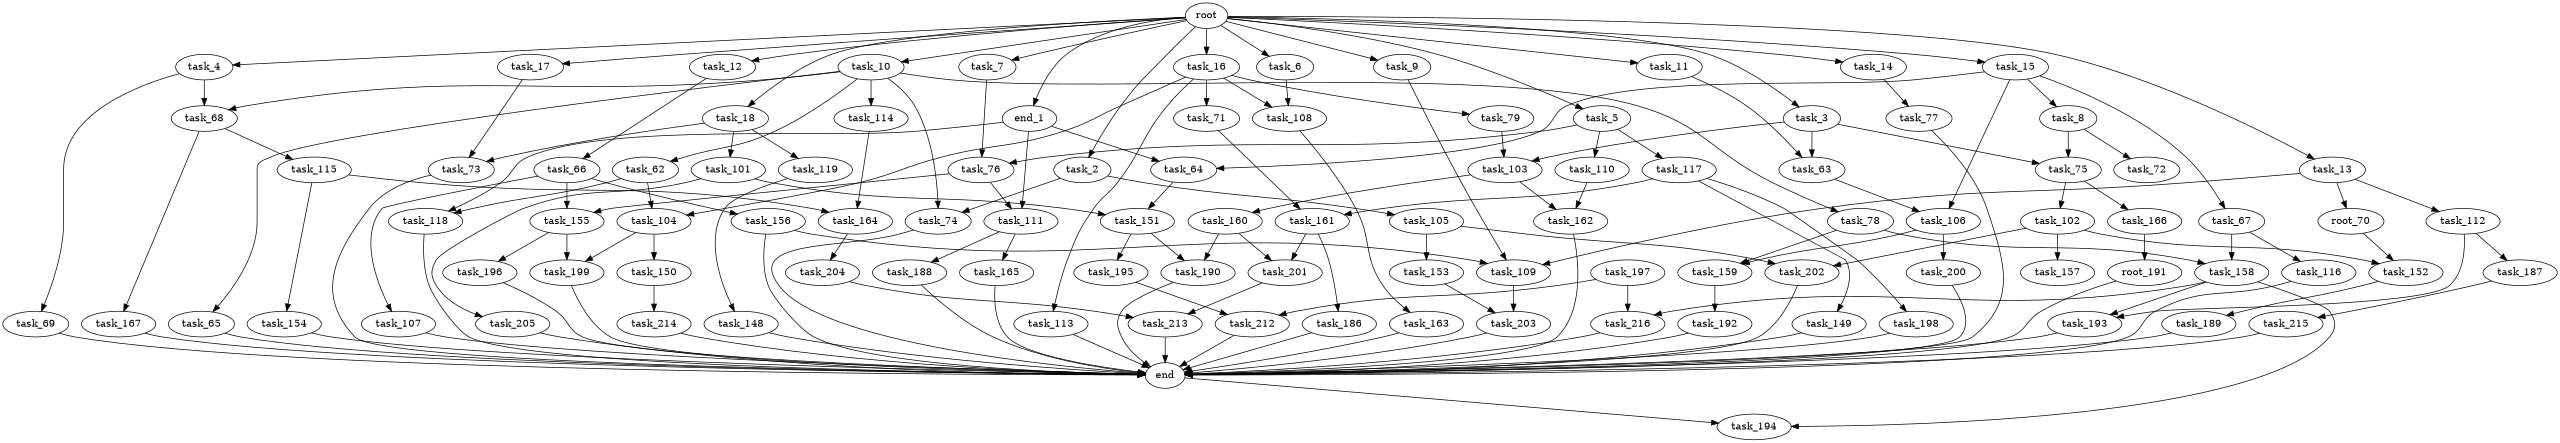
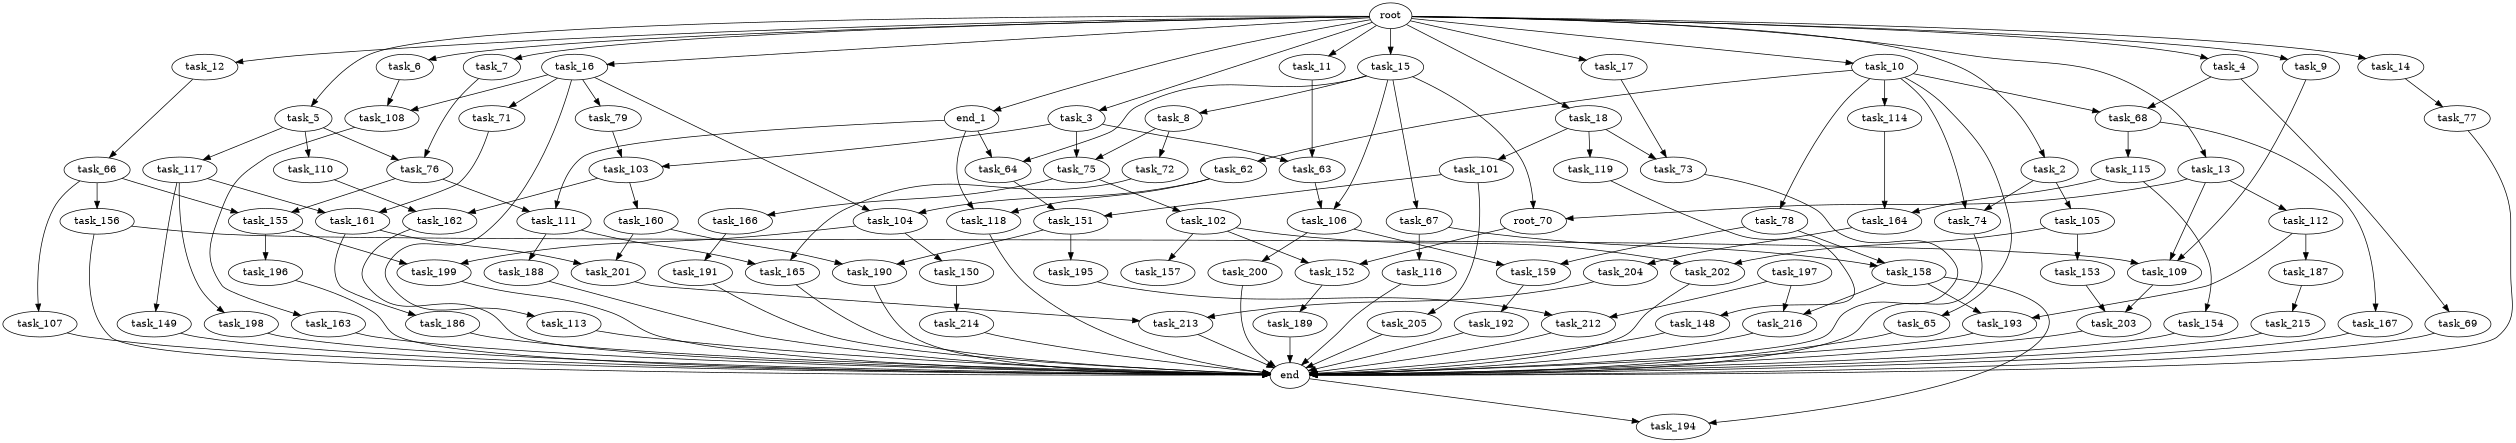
edge "task_15" -> "root_70": added
edge "task_72" -> "task_165": added
node "root_191": label "root_191" -> "task_191"
